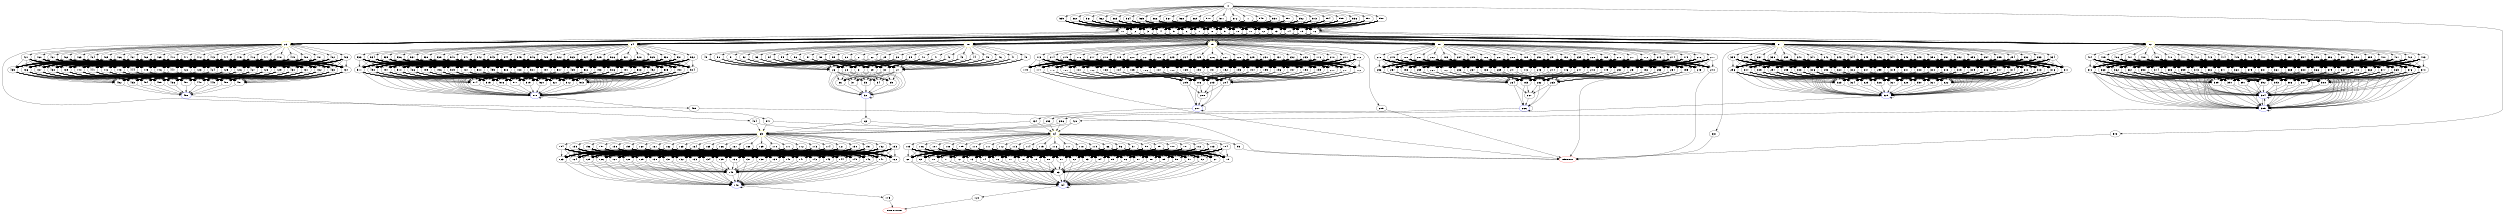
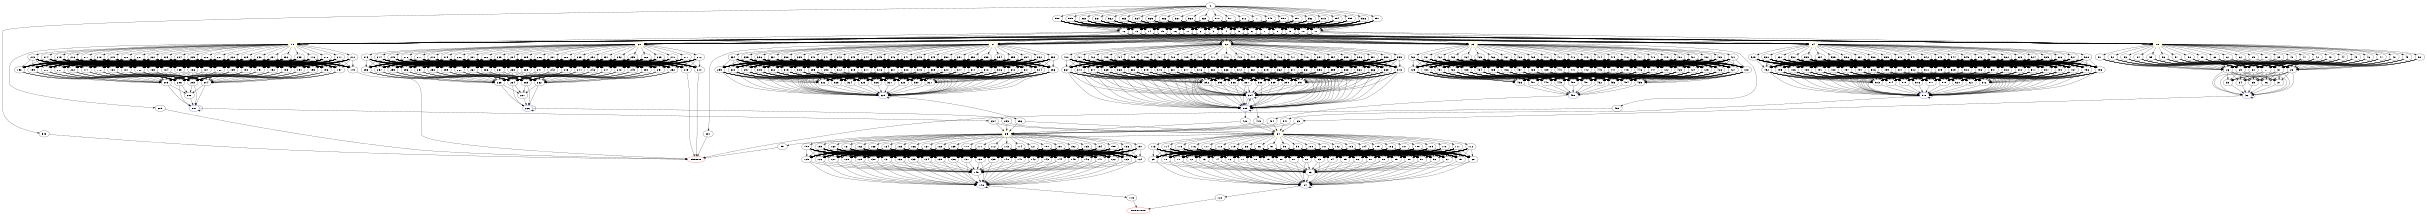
node "419": added
